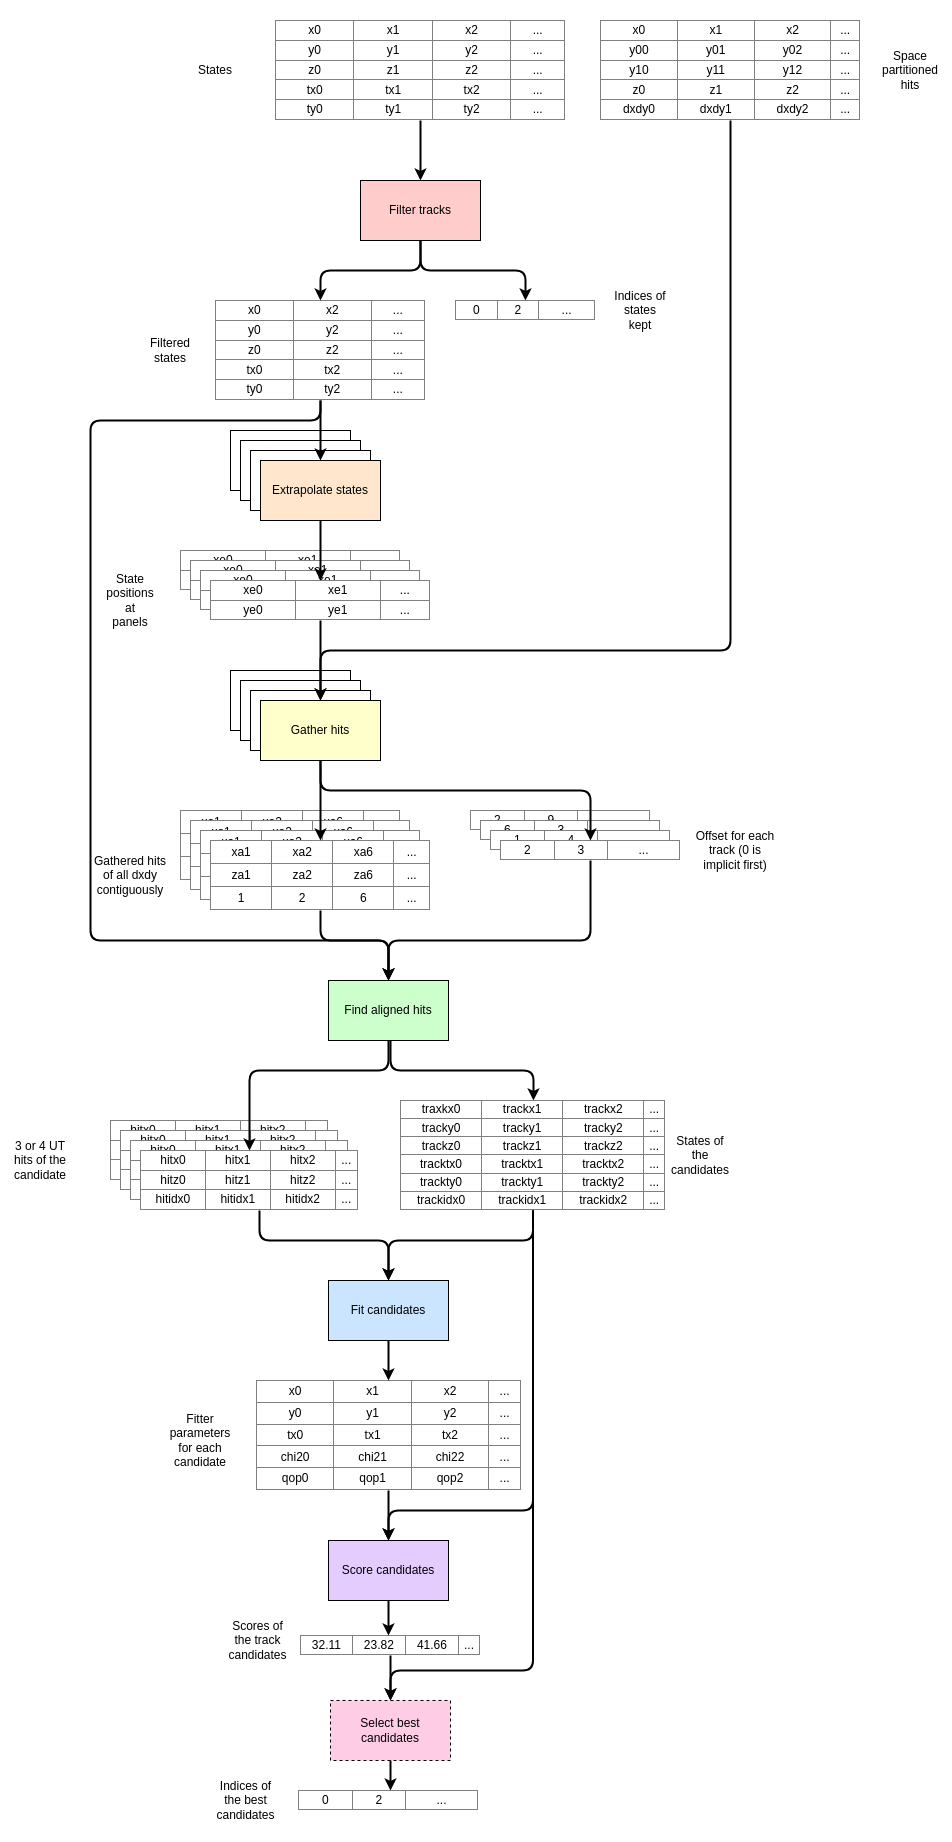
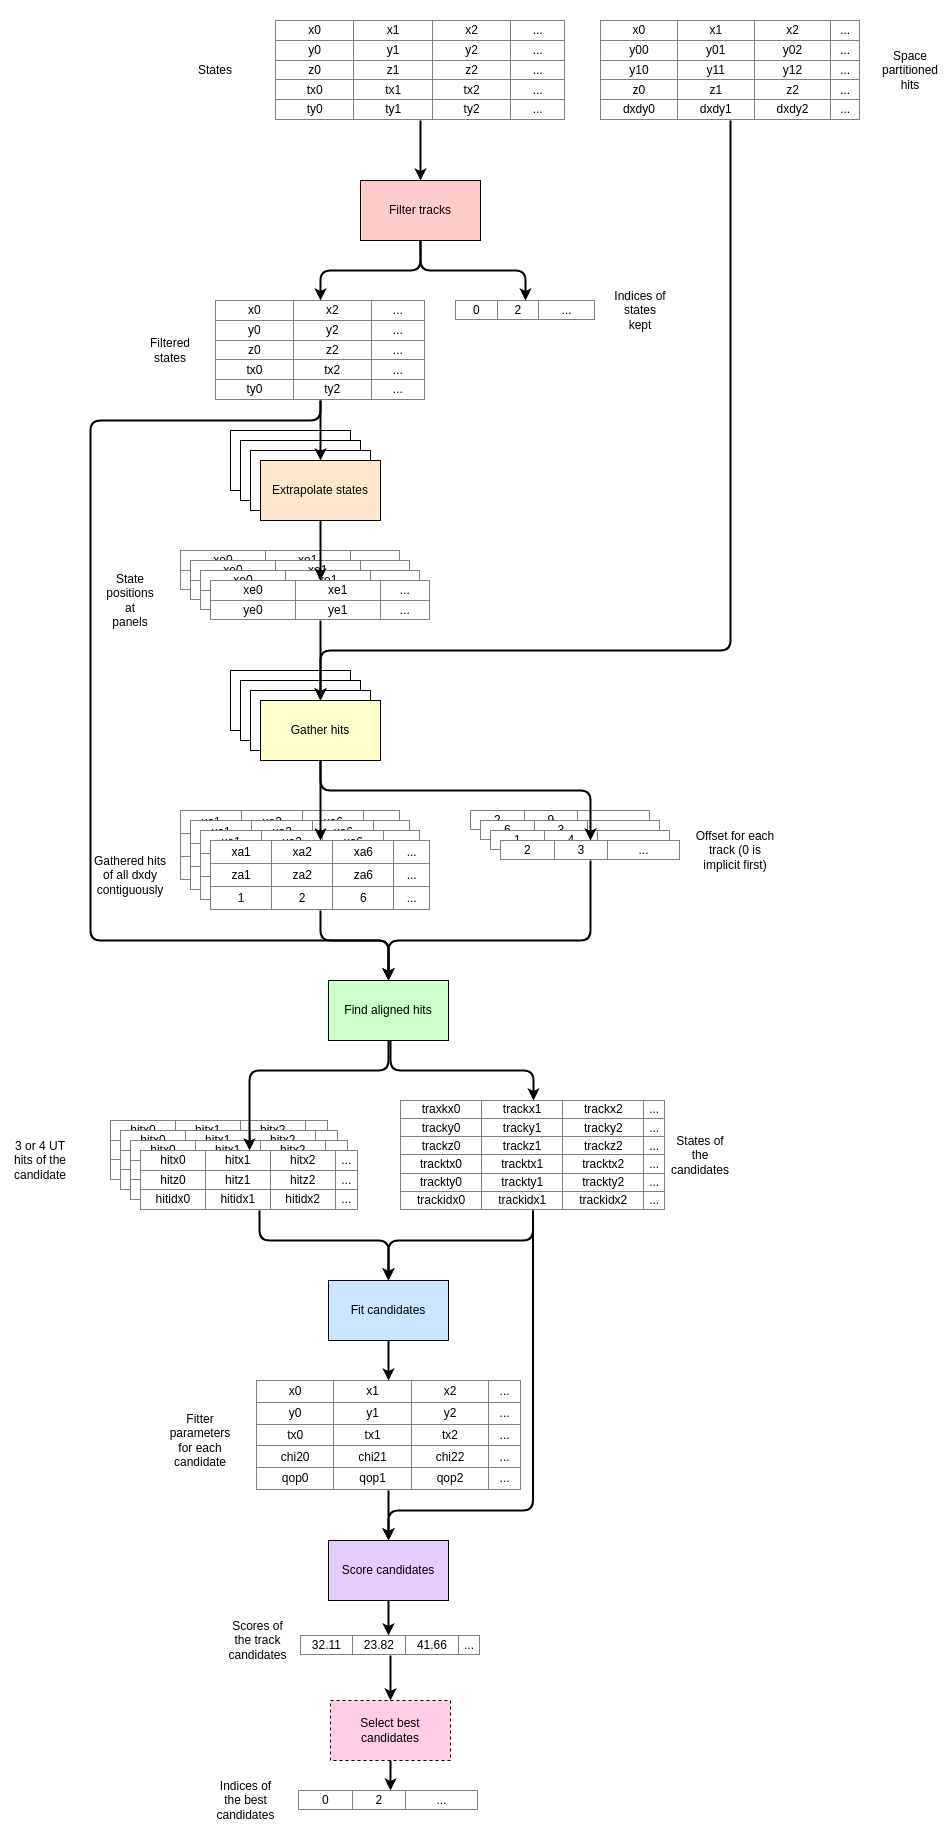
edge "traxkx0 trackx1 trackx2 ... tracky0 tracky1 tracky2 ... trackz0 trackz1 trackz2 ... tracktx0 tracktx1 tracktx2 ... trackty0 trackty1 trackty2 ... trackidx0 trackidx1 trackidx2 ..." -> "Select best candidates": removed
